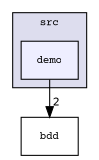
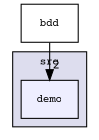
edge "demo" -> "bdd": reversed
